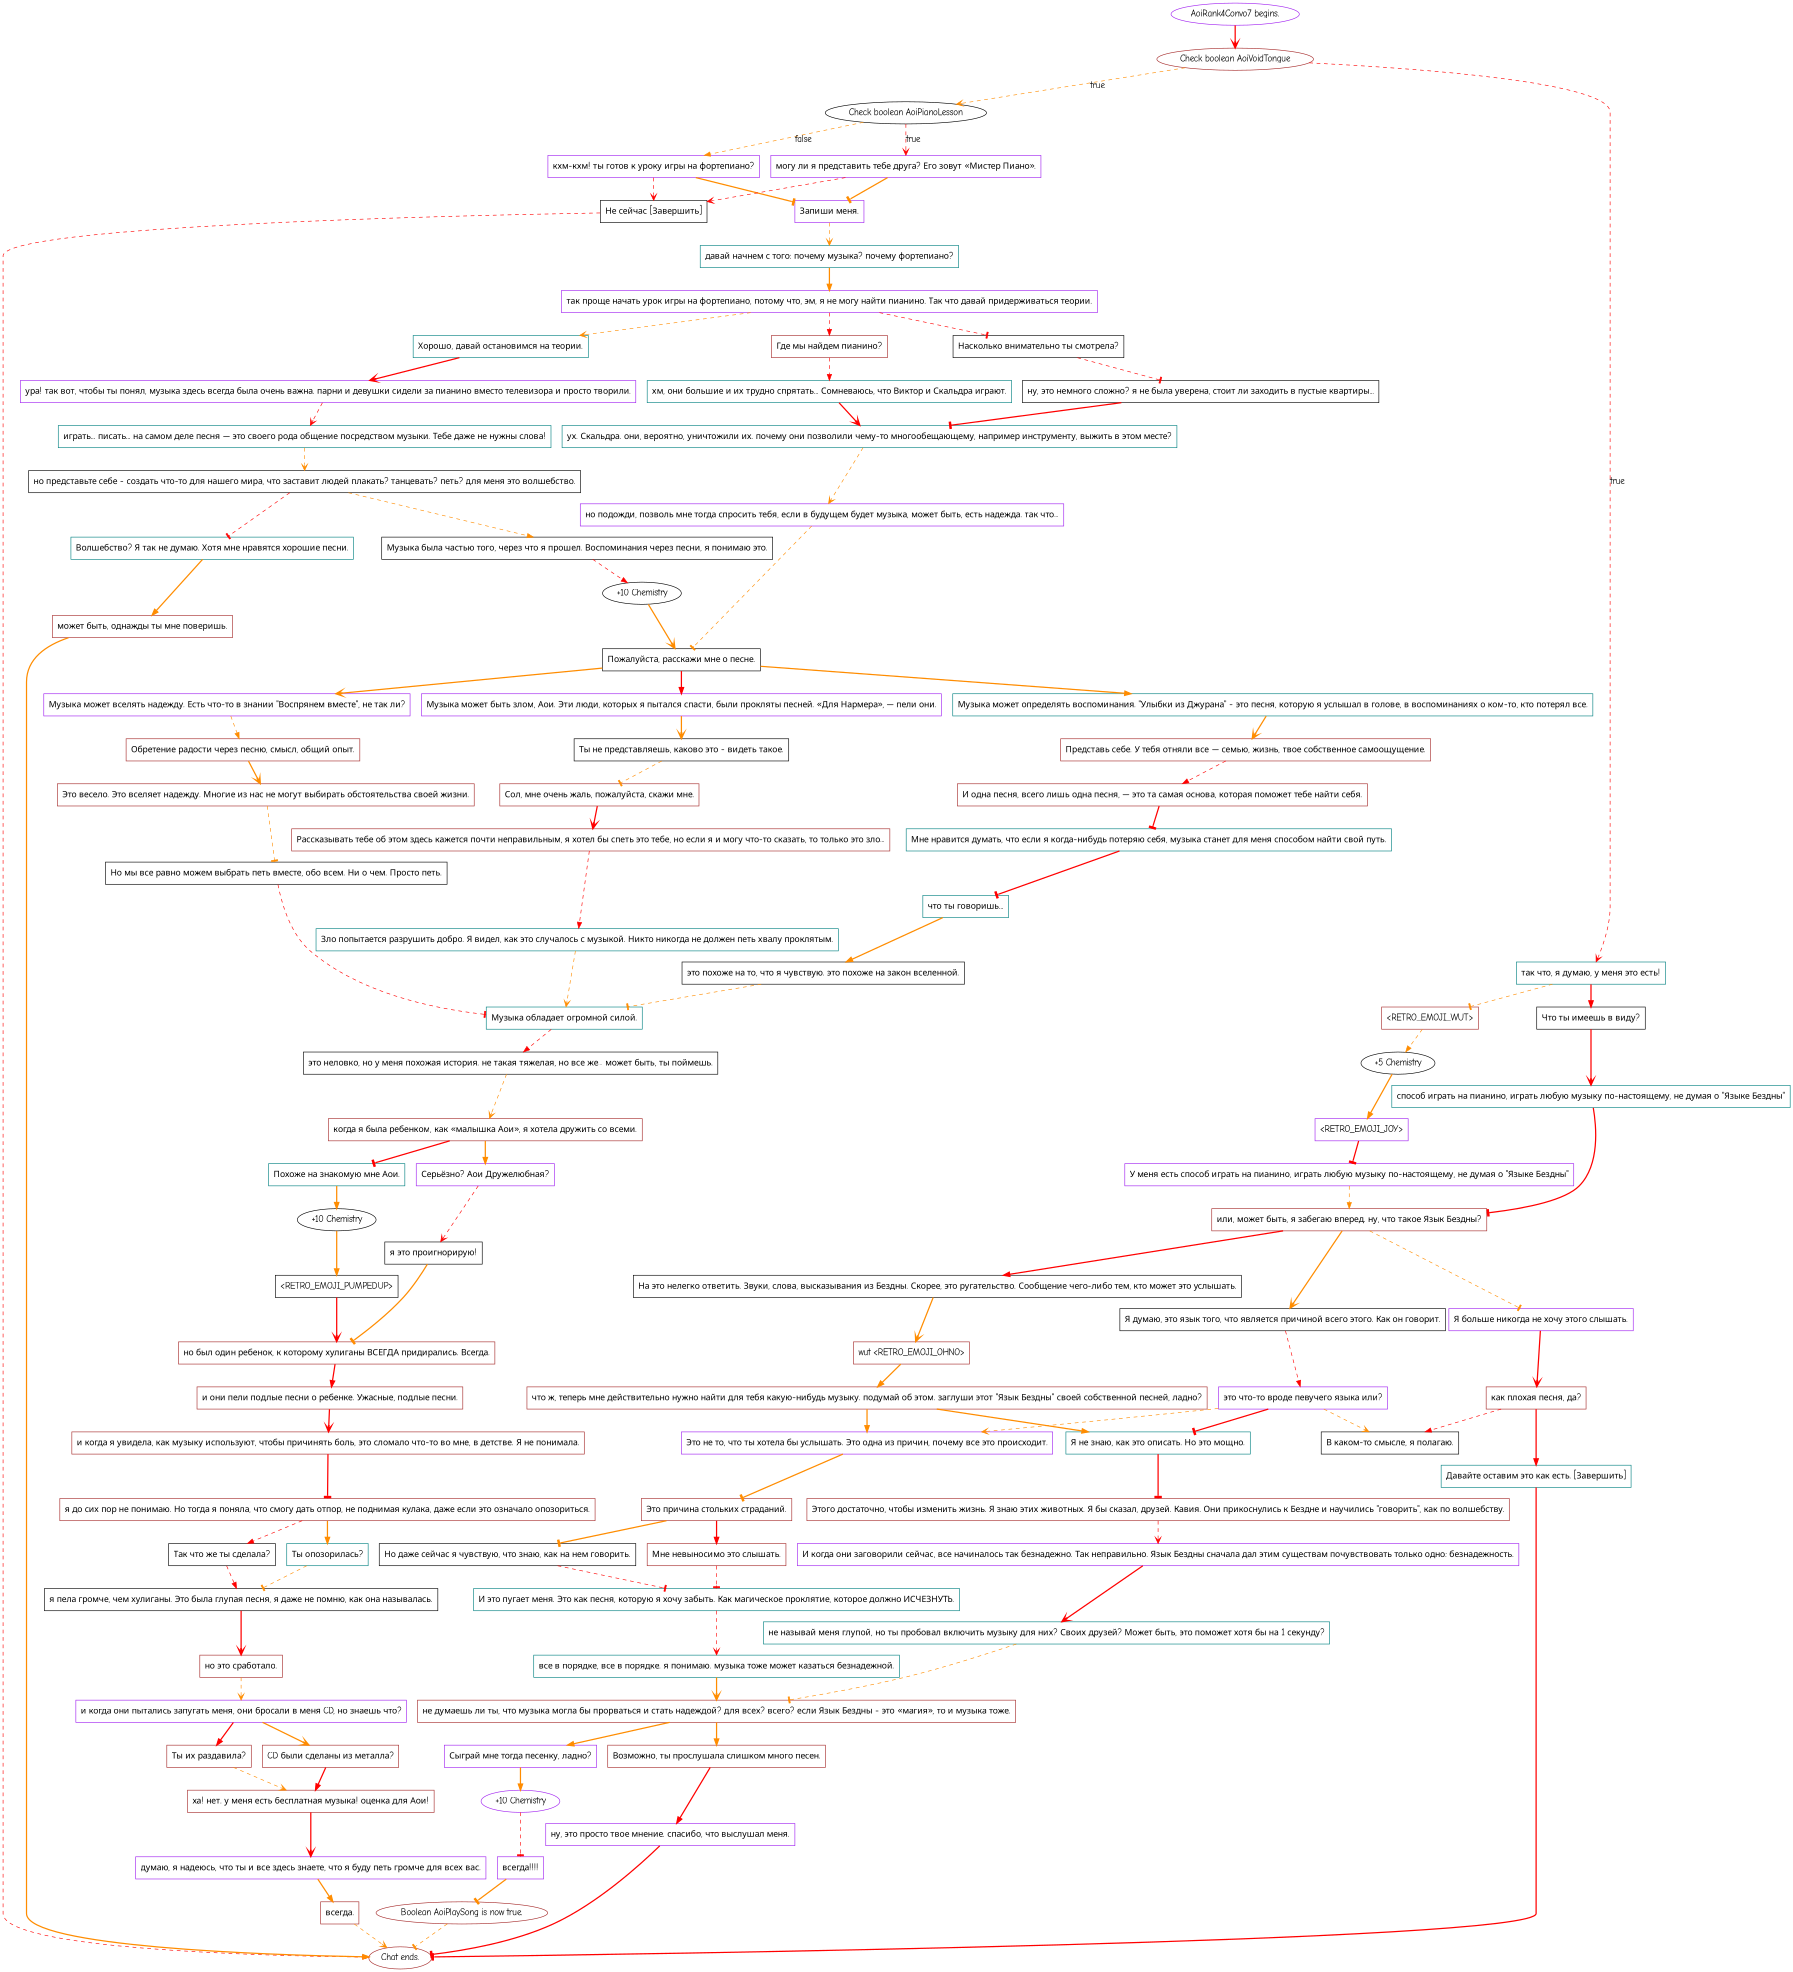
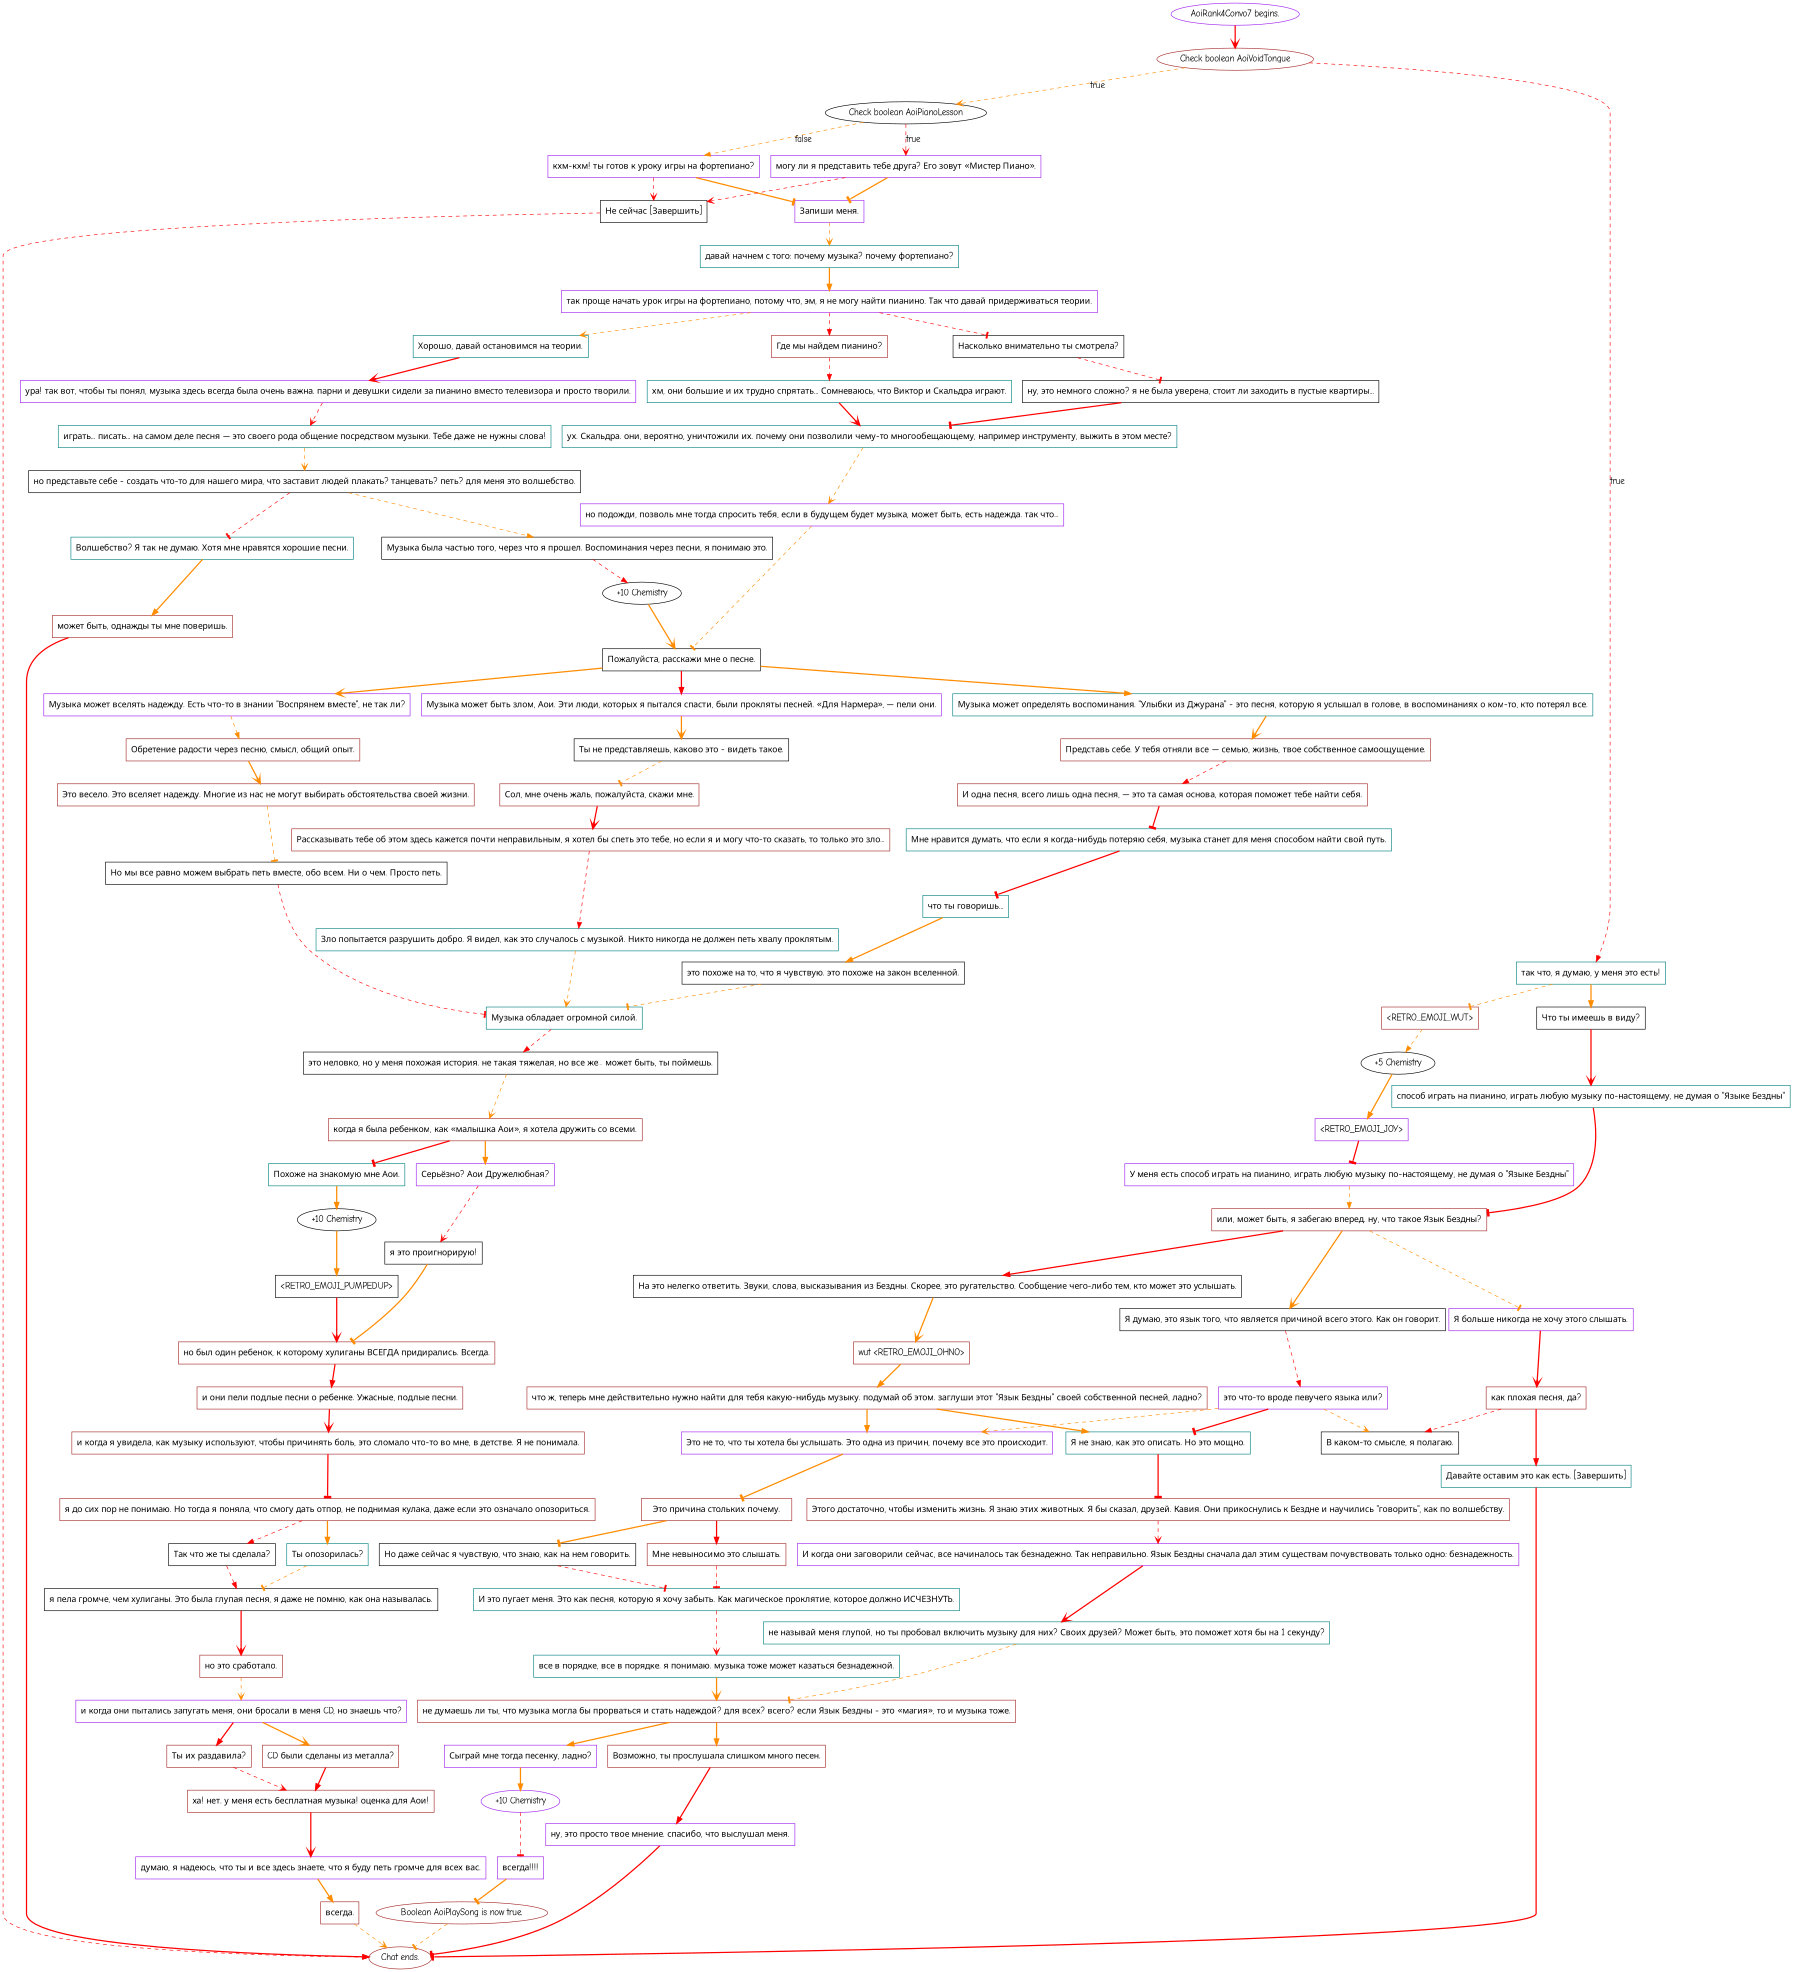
edge "Check boolean AoiVoidTongue" -> "так что, я думаю, у меня это есть!": arrowhead vee -> normal
edge "так что, я думаю, у меня это есть!" -> "Что ты имеешь в виду?": color red -> darkorange
edge "может быть, однажды ты мне поверишь." -> "Chat ends.": color darkorange -> red
node "Это причина стольких страданий.": label "Это причина стольких страданий." -> "Это причина стольких почему."
edge "Ты их раздавила?" -> "ха! нет. у меня есть бесплатная музыка! оценка для Аои!": color darkorange -> red
